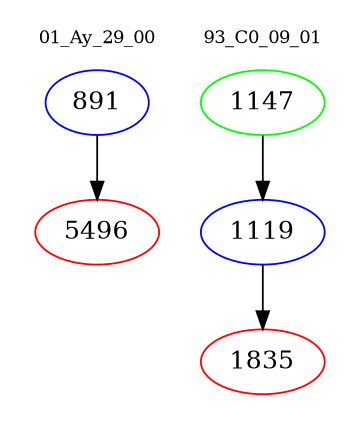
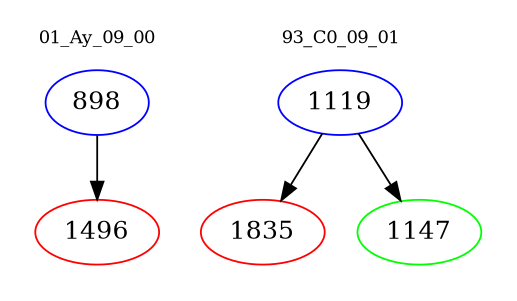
cluster "01_Ay_29_00": label "01_Ay_29_00" -> "01_Ay_09_00"
node "891": label "891" -> "898"
edge "1147" -> "1119": reversed
node "5496": label "5496" -> "1496"
